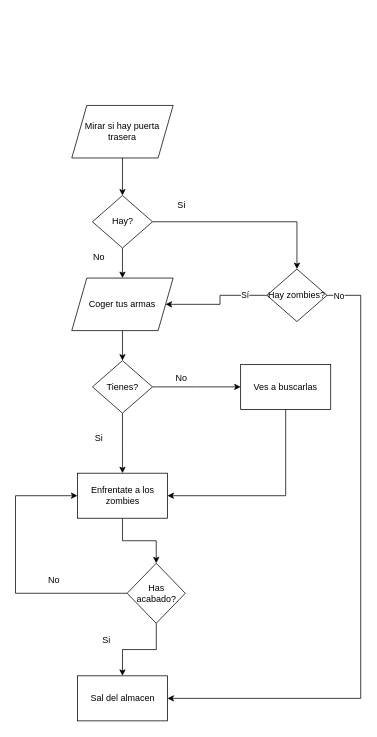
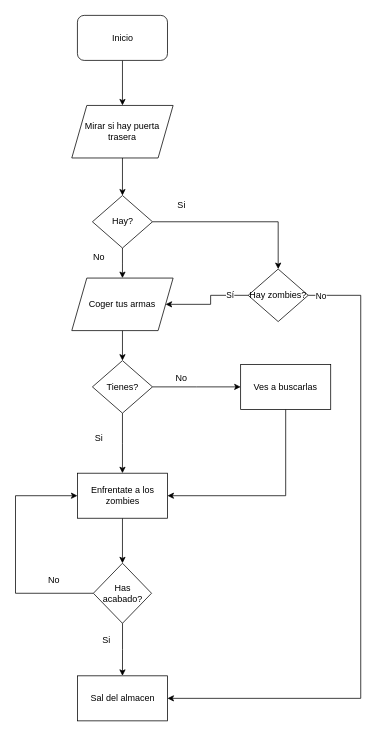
node "Inicio": added
edge "Inicio" -> "Mirar si hay puerta trasera": added
node "Hay zombies?": moved (297, 295) -> (278, 295)
node "Has acabado?": moved (156, 593) -> (122, 593)
